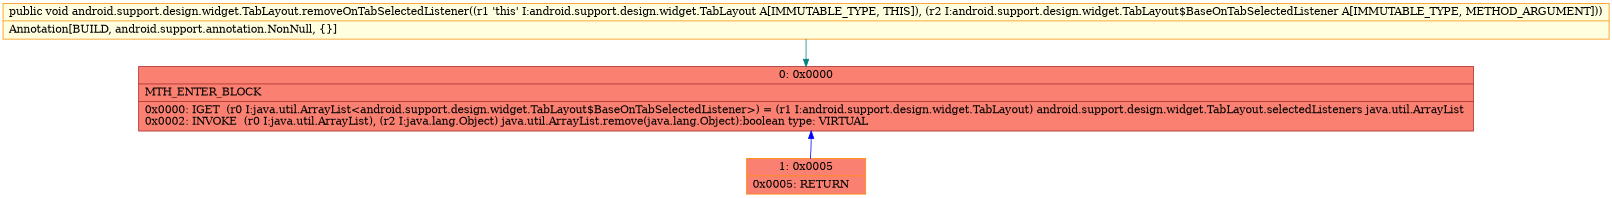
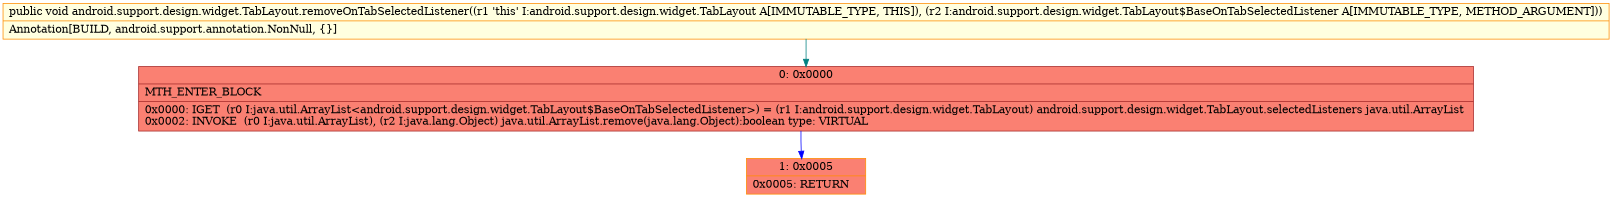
edge "1: 0x0005" -> "0: 0x0000": reversed
